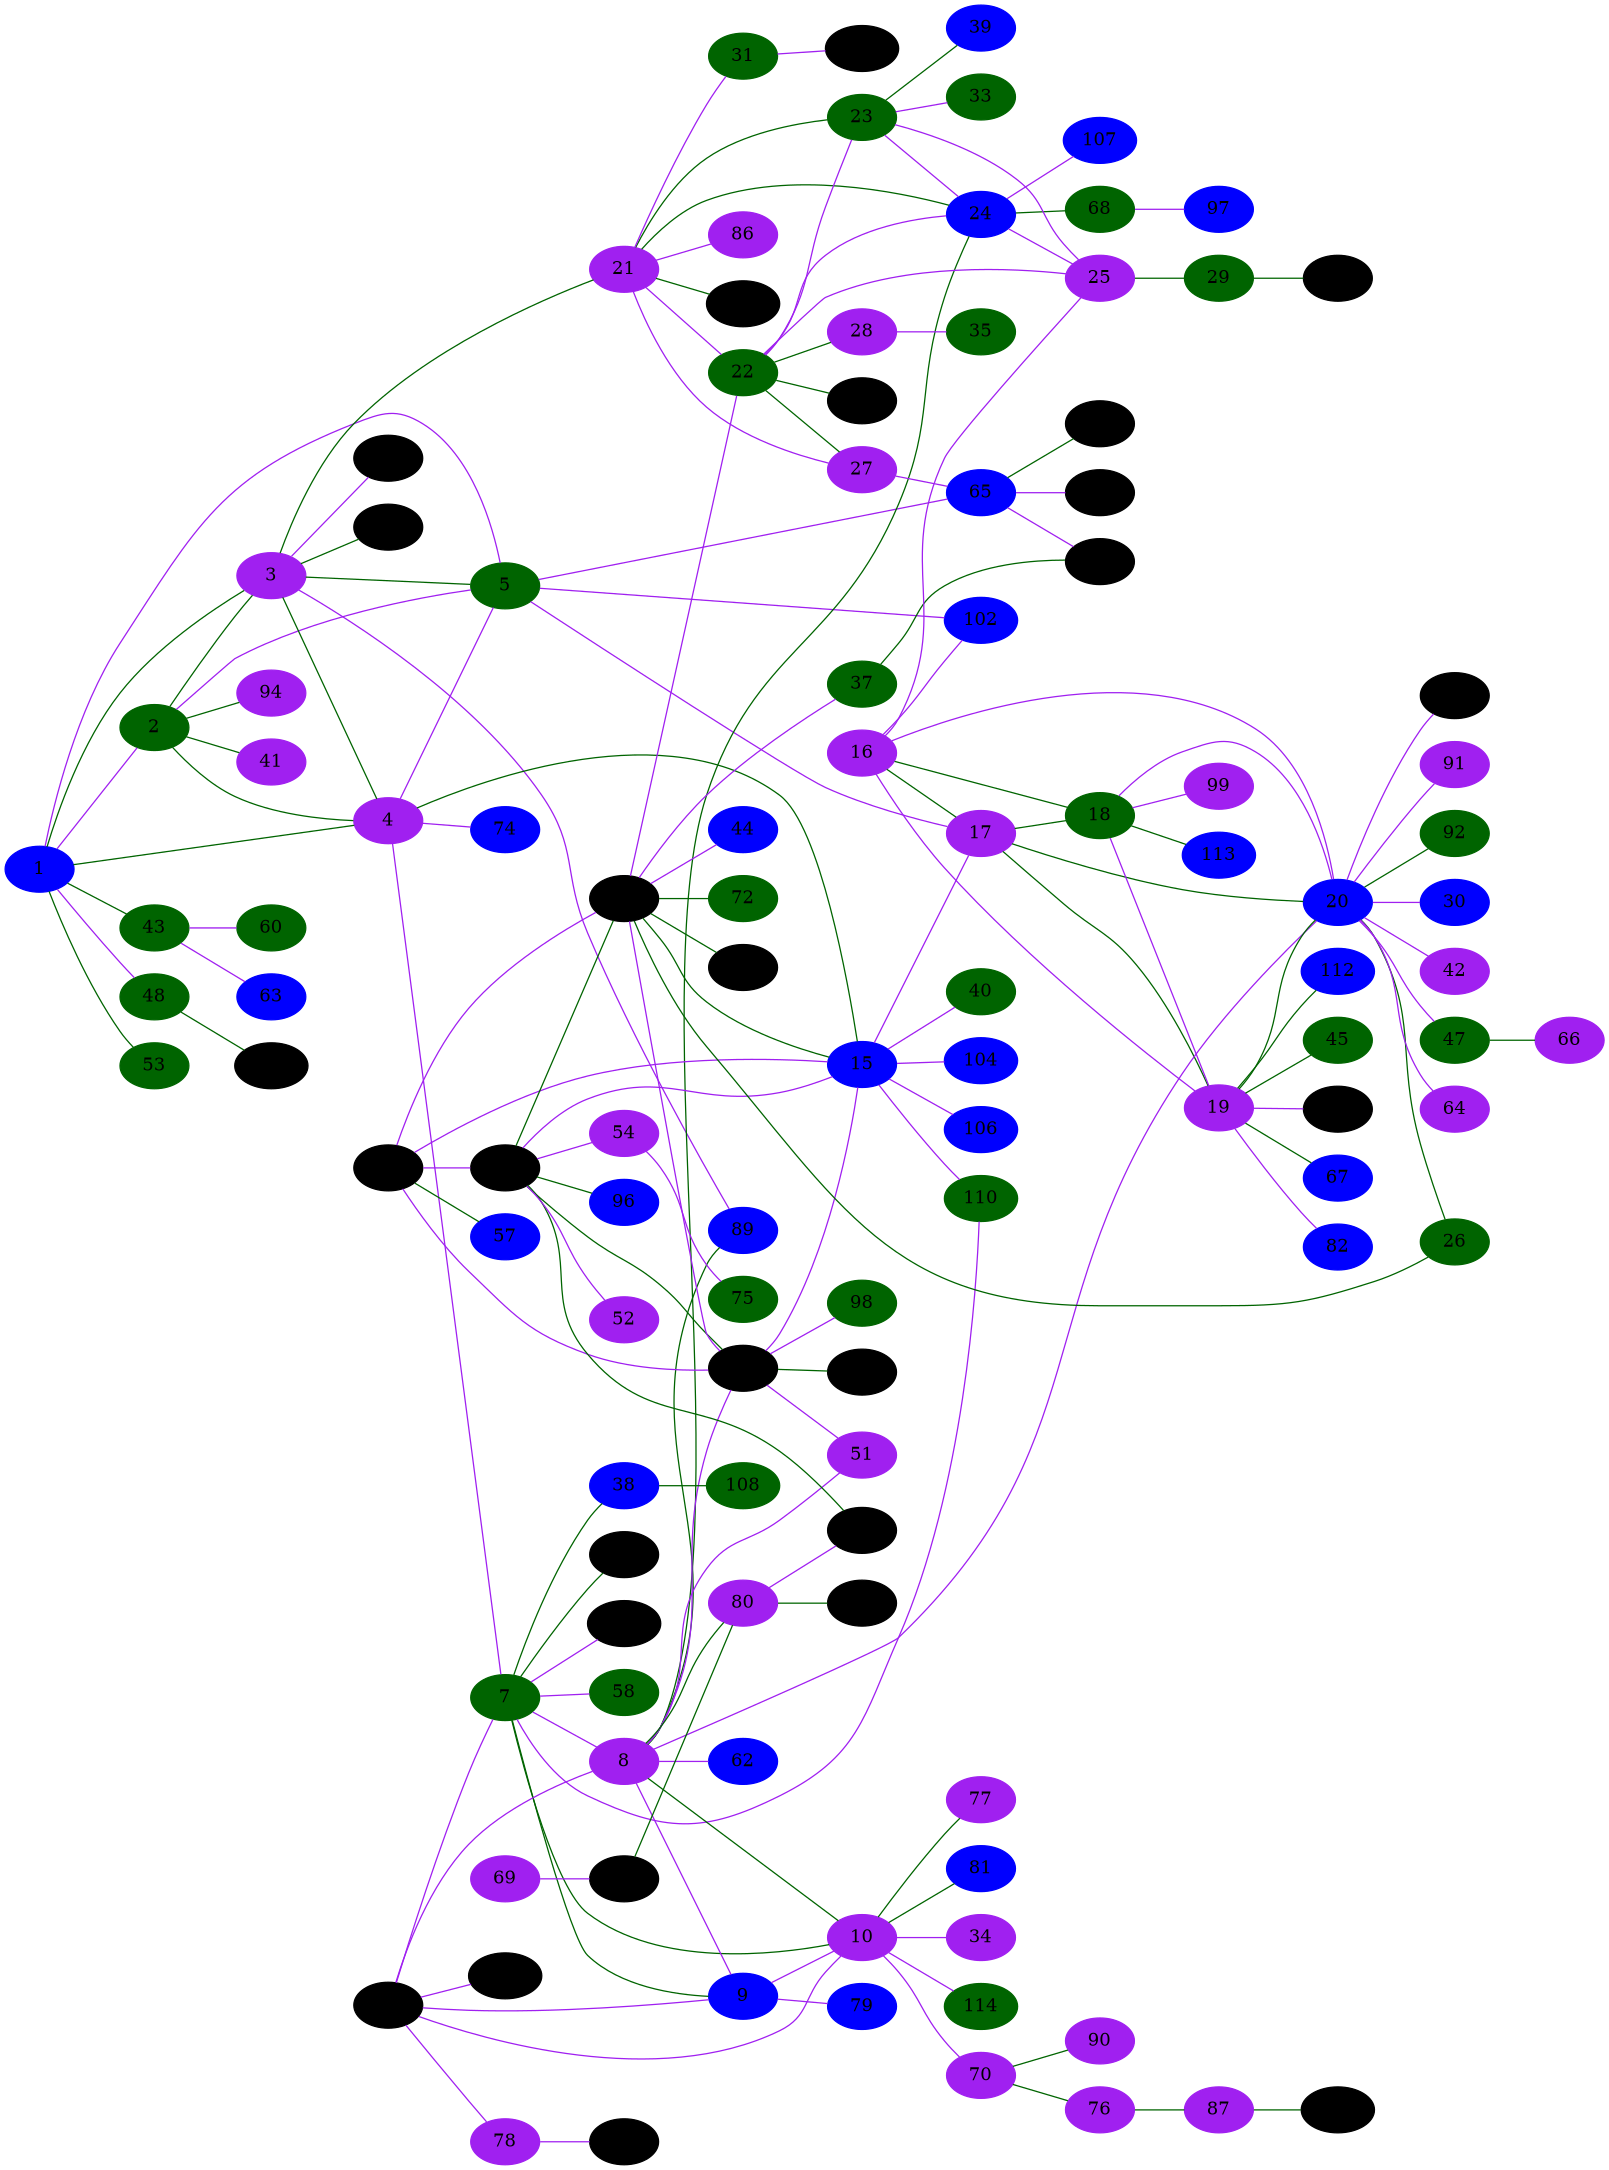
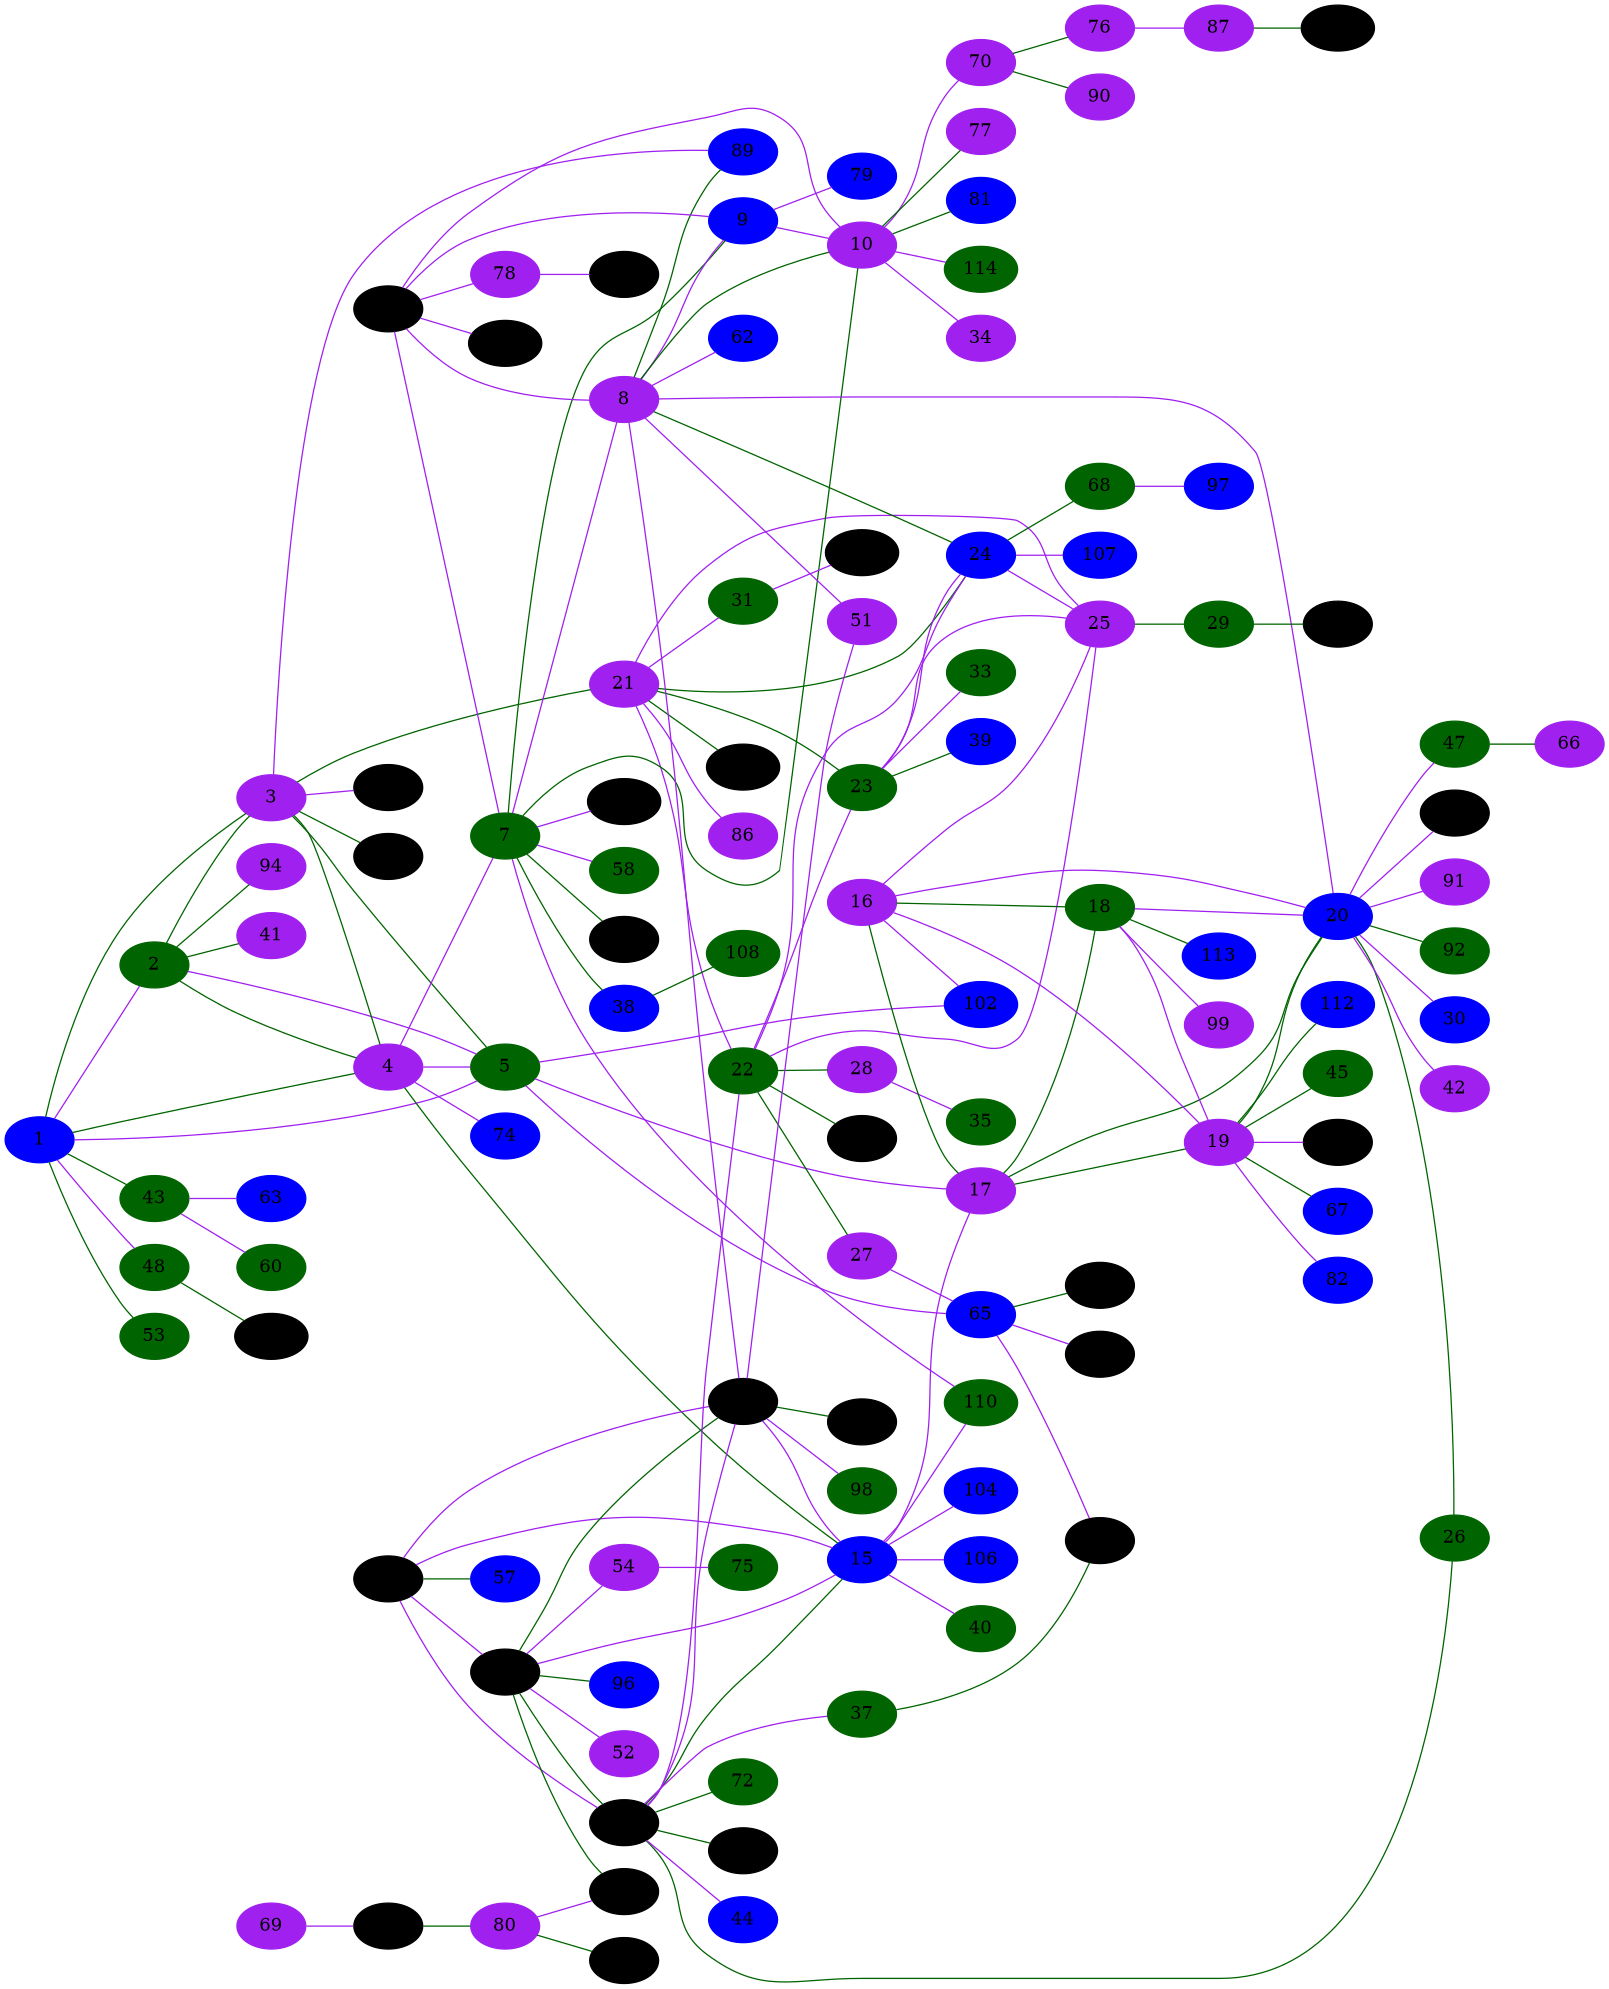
edge "21" -- "27": now "21" -- "25"
node "64": removed
edge "80" -- "8": removed
edge "76" -- "87": color darkgreen -> purple
